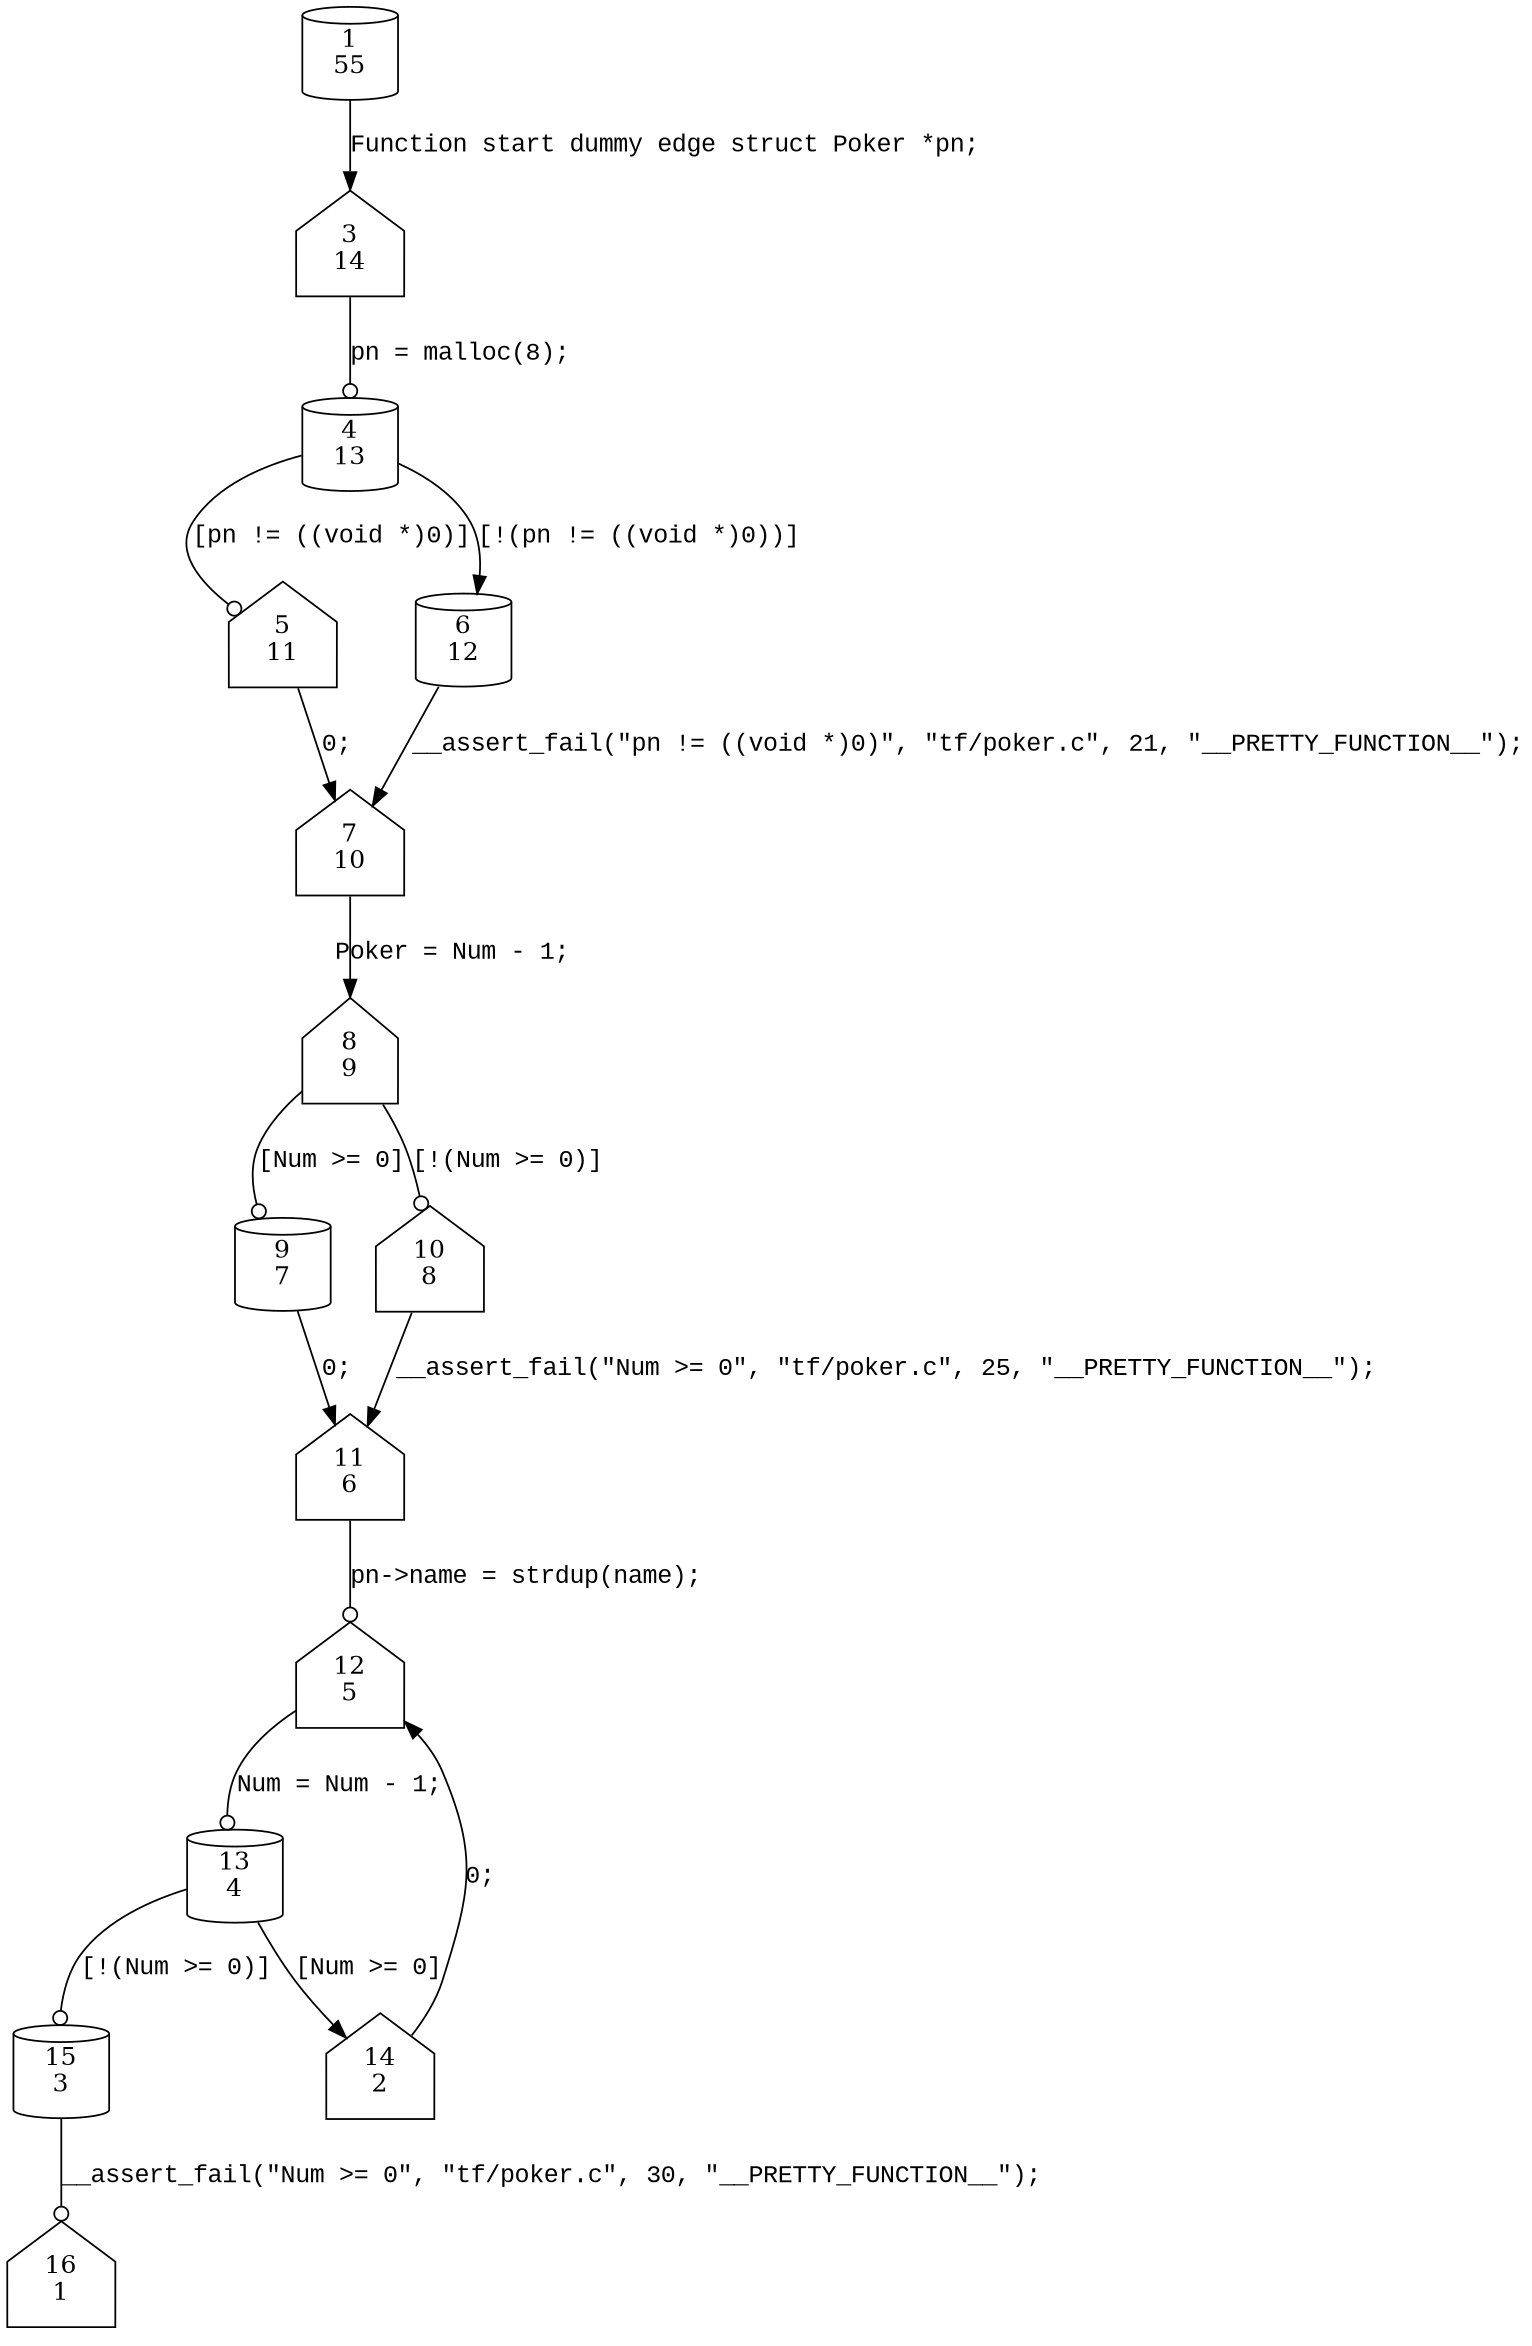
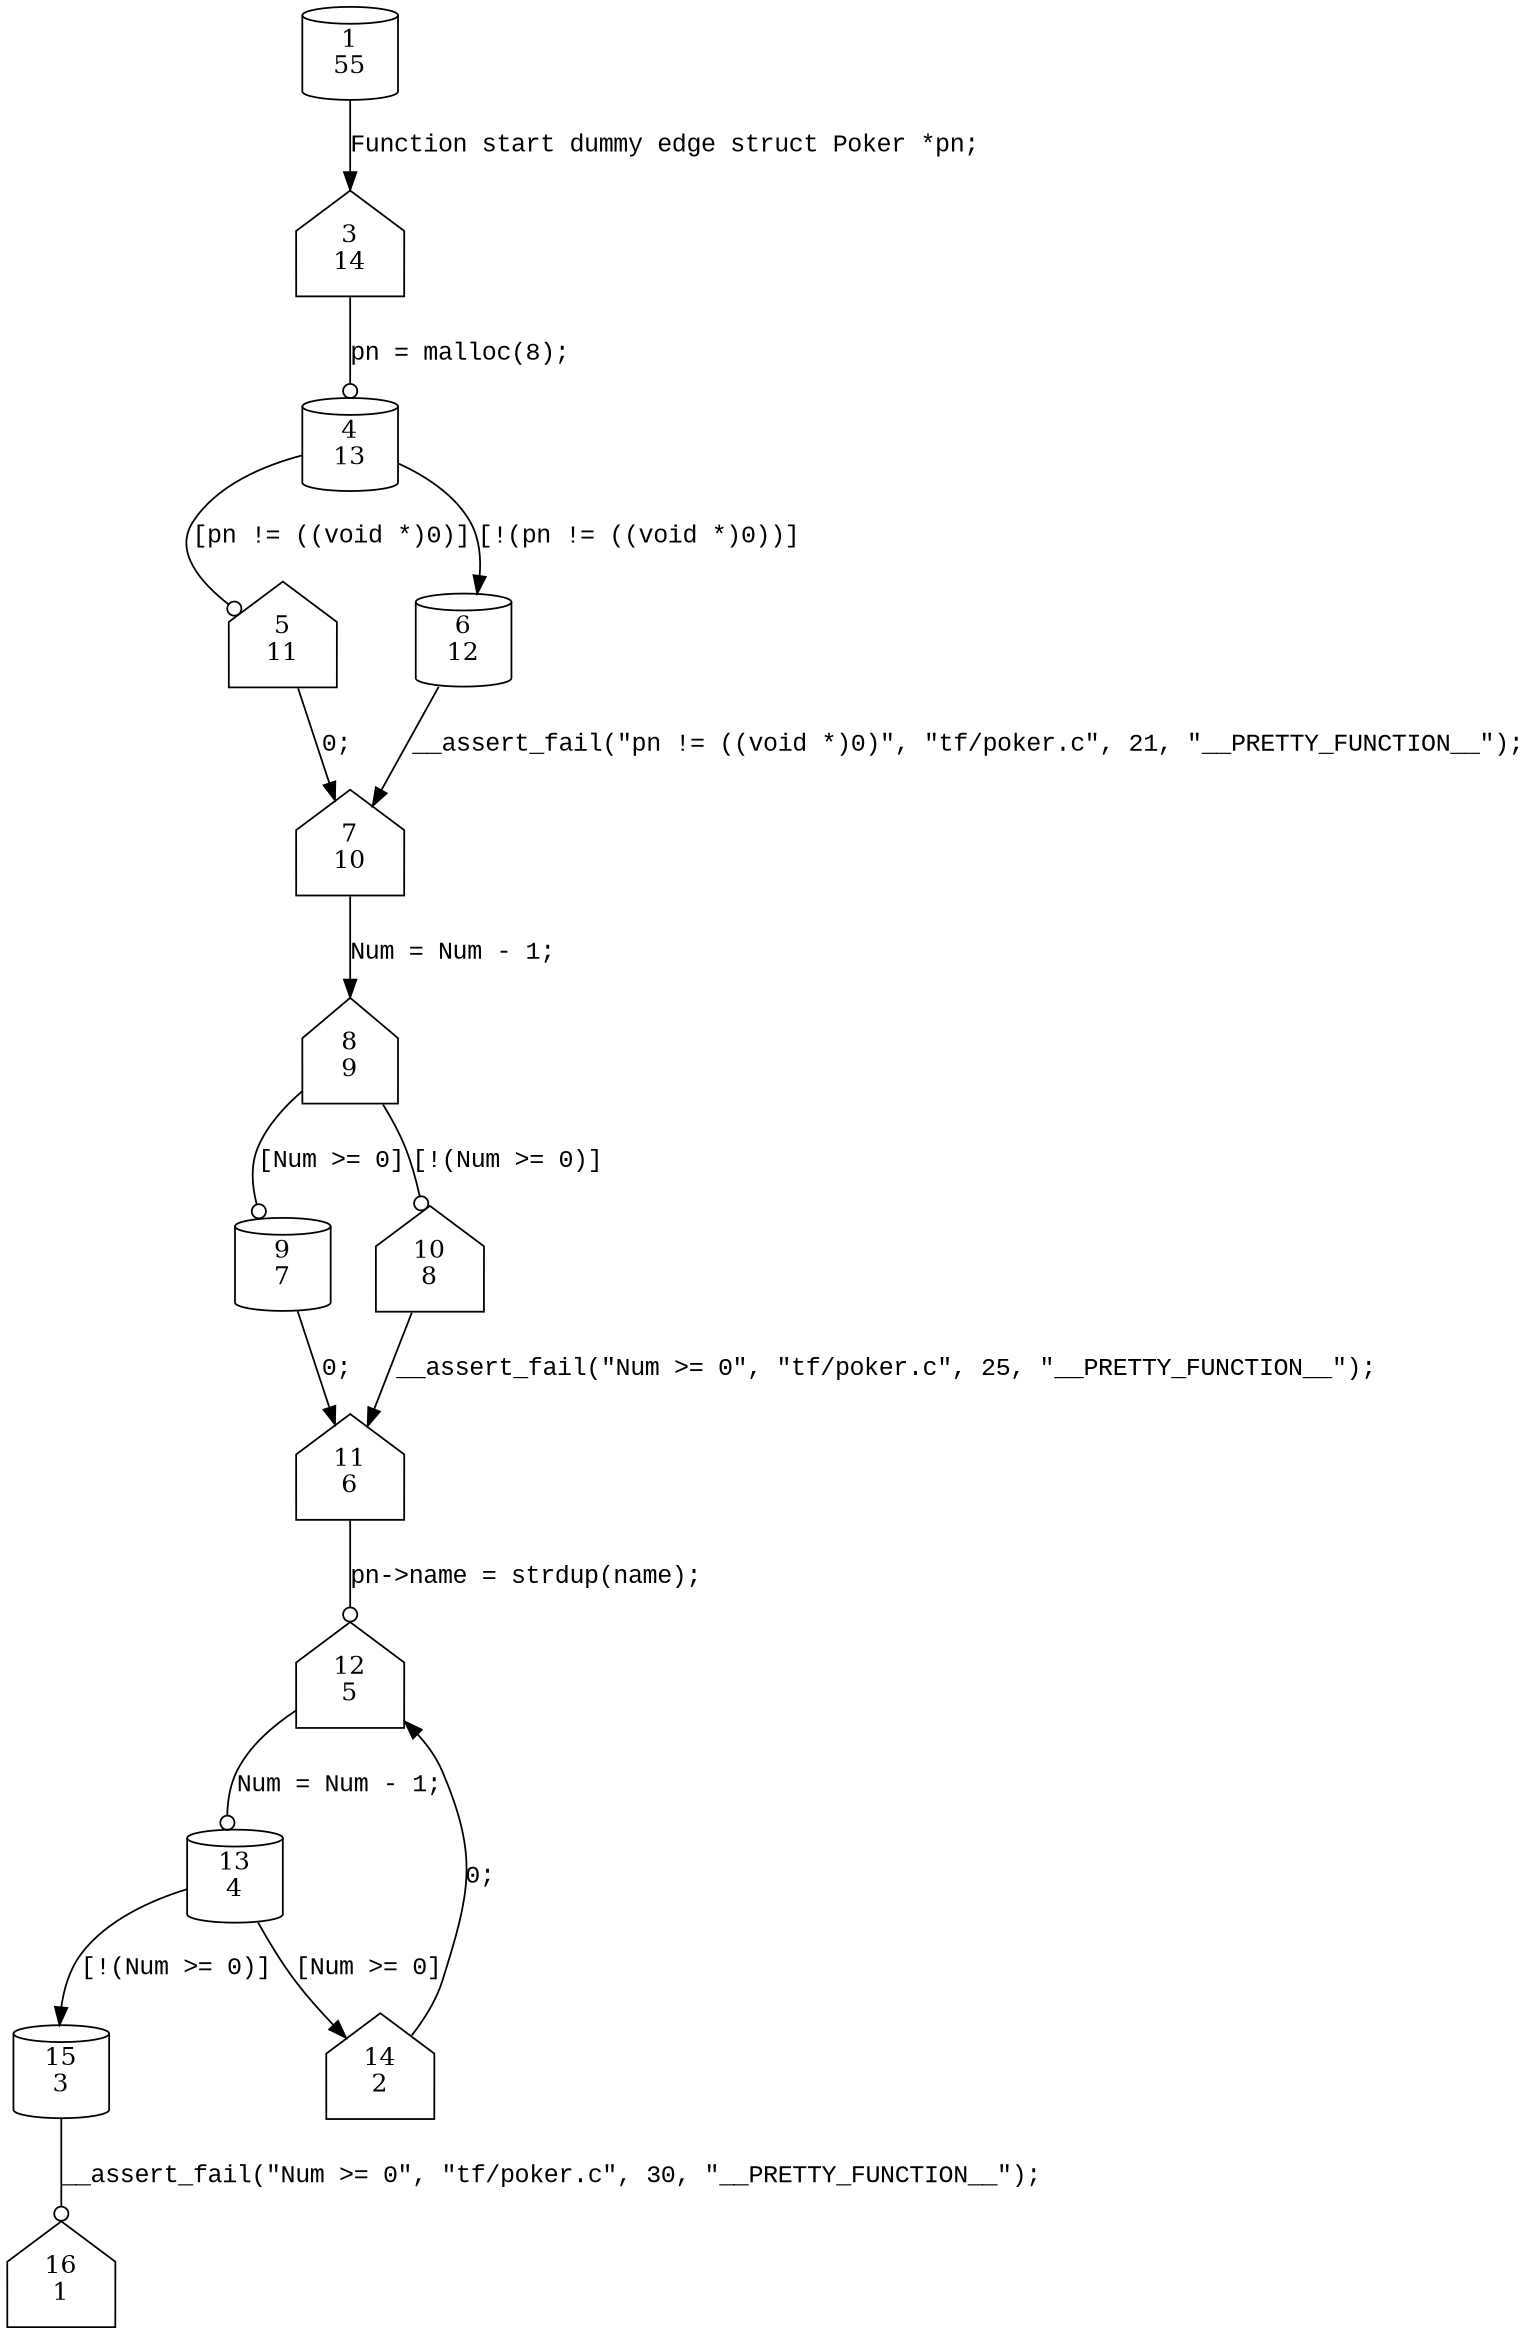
edge "7 10" -> "8 9": label "Poker = Num - 1;" -> "Num = Num - 1;"
edge "13 4" -> "15 3": arrowhead odot -> normal
